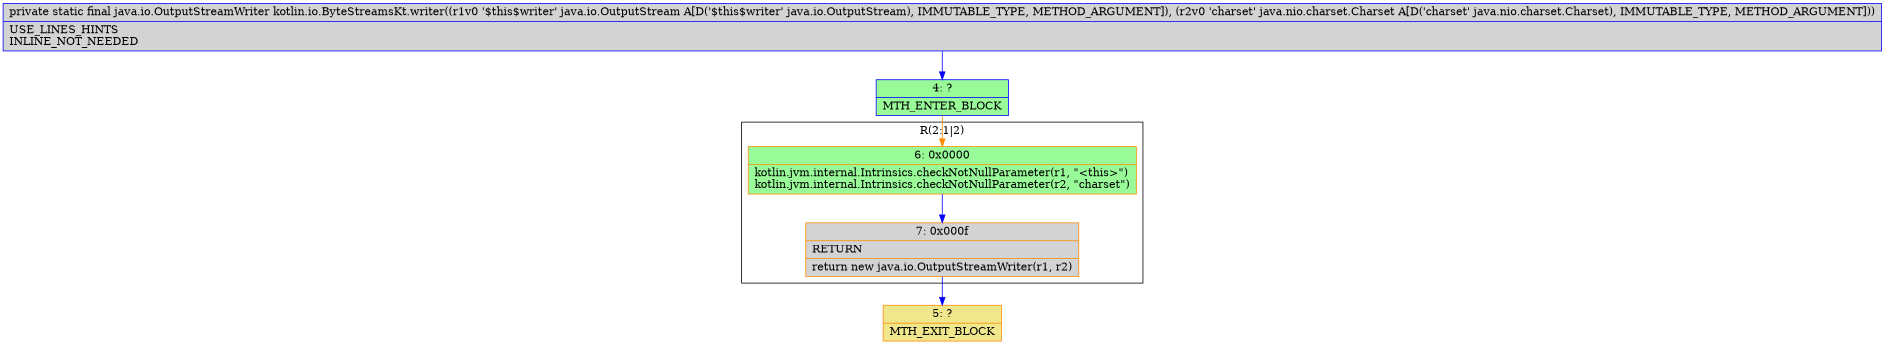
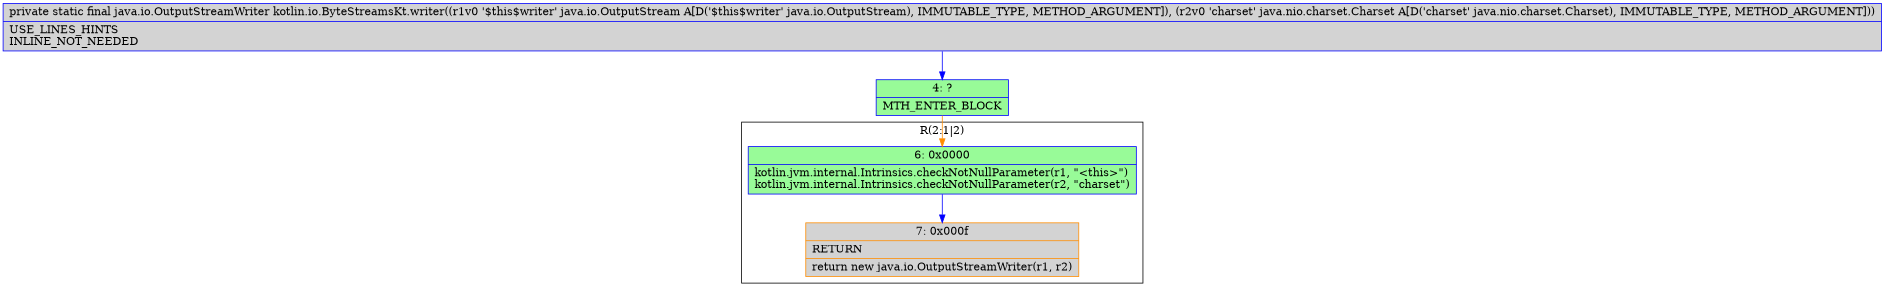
node "6: 0x0000": color darkorange -> blue
node "5: ?": removed
